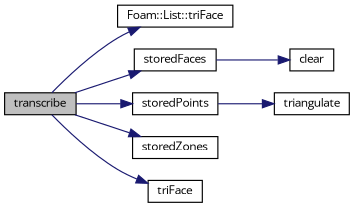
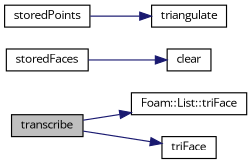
edge "transcribe" -> "storedFaces": removed
edge "transcribe" -> "storedPoints": removed
node "storedZones": removed
